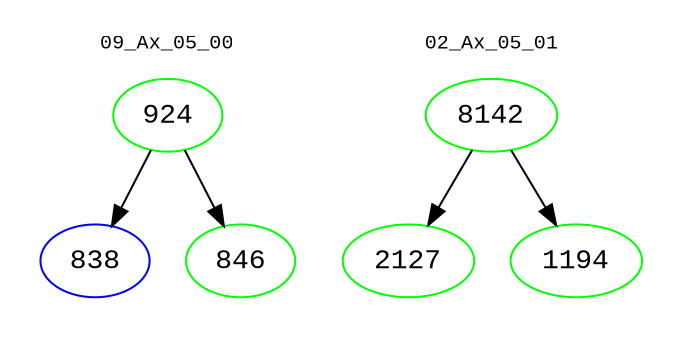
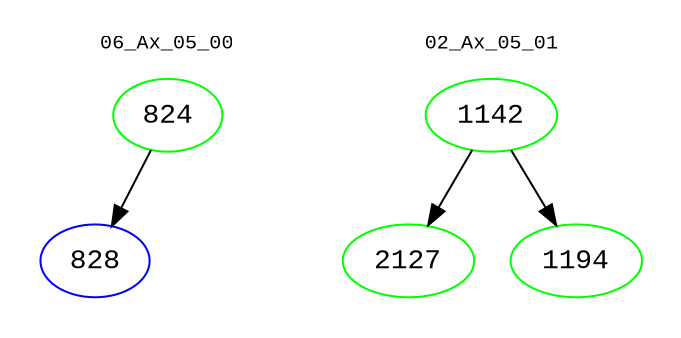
cluster "09_Ax_05_00": label "09_Ax_05_00" -> "06_Ax_05_00"
node "924": label "924" -> "824"
node "8142": label "8142" -> "1142"
node "838": label "838" -> "828"
node "846": removed
